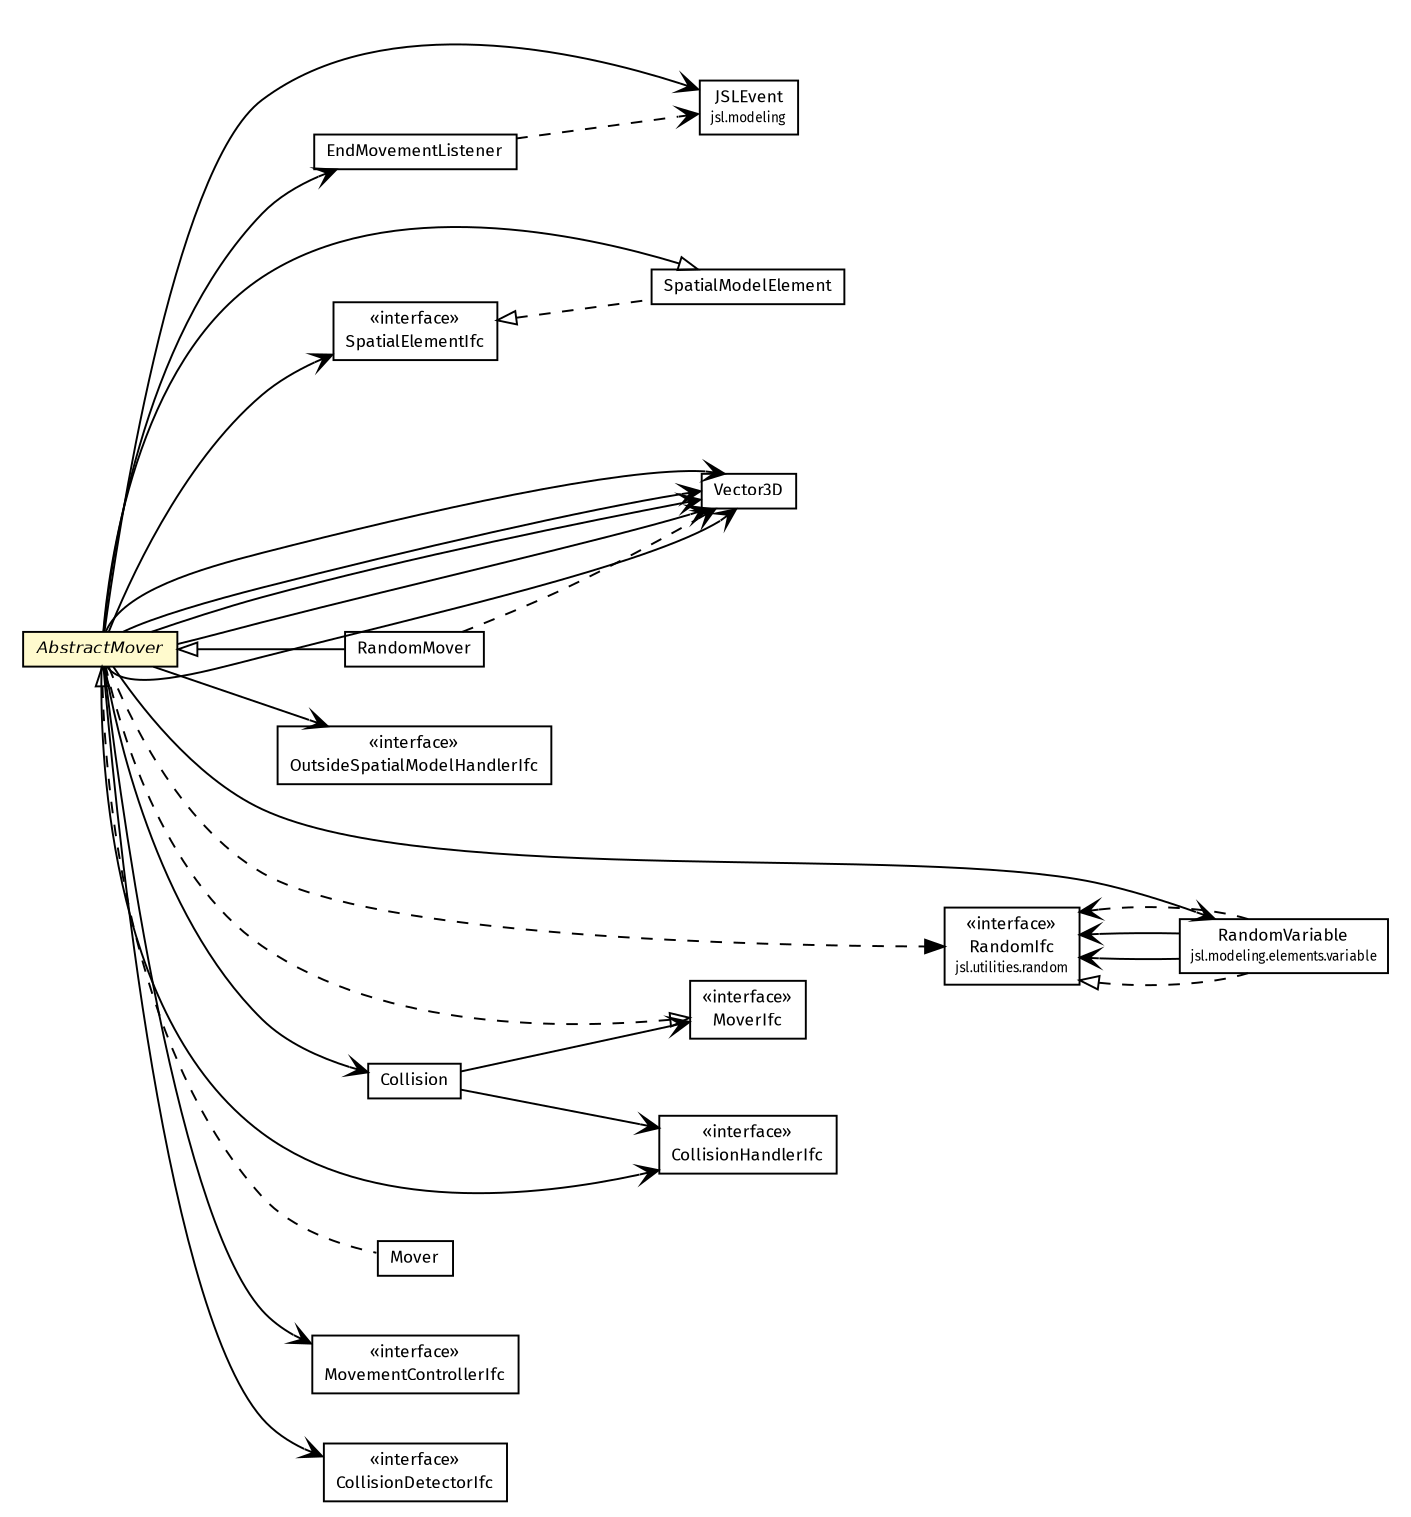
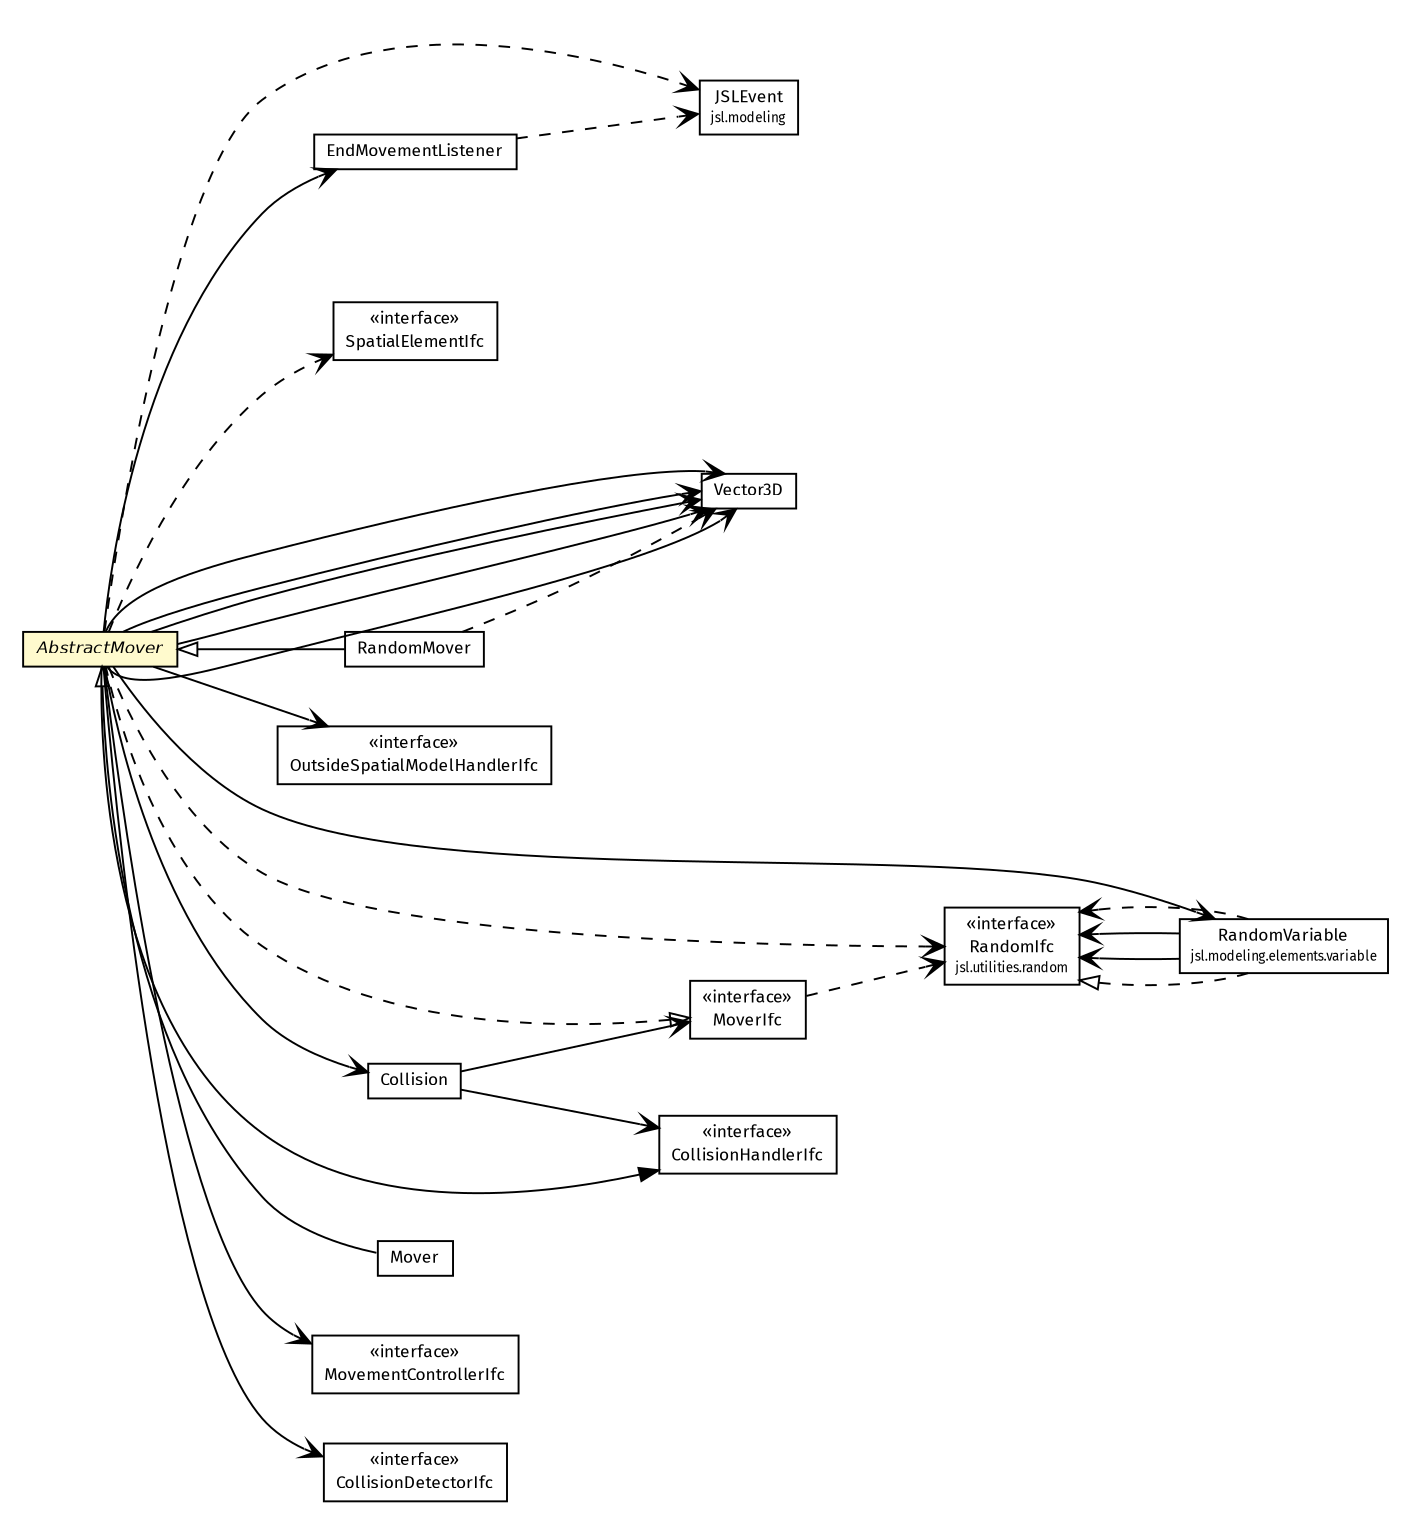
edge "AbstractMover" -> "JSLEvent": style solid -> dashed
node "SpatialModelElement": removed
edge "AbstractMover" -> "SpatialElementIfc": style solid -> dashed
edge "AbstractMover" -> "RandomIfc": arrowhead normal -> open
edge "MoverIfc" -> "RandomIfc": added
edge "Mover" -> "AbstractMover": style dashed -> solid
edge "AbstractMover" -> "CollisionHandlerIfc": arrowhead open -> normal
